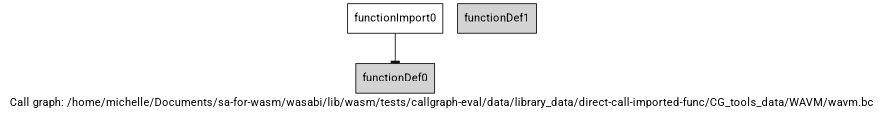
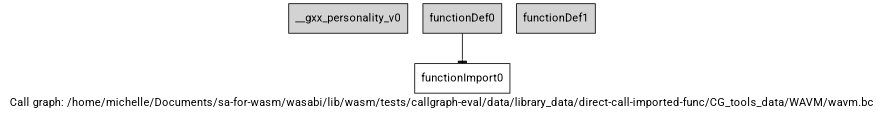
node "__gxx_personality_v0": added
edge "functionImport0" -> "functionDef0": reversed
